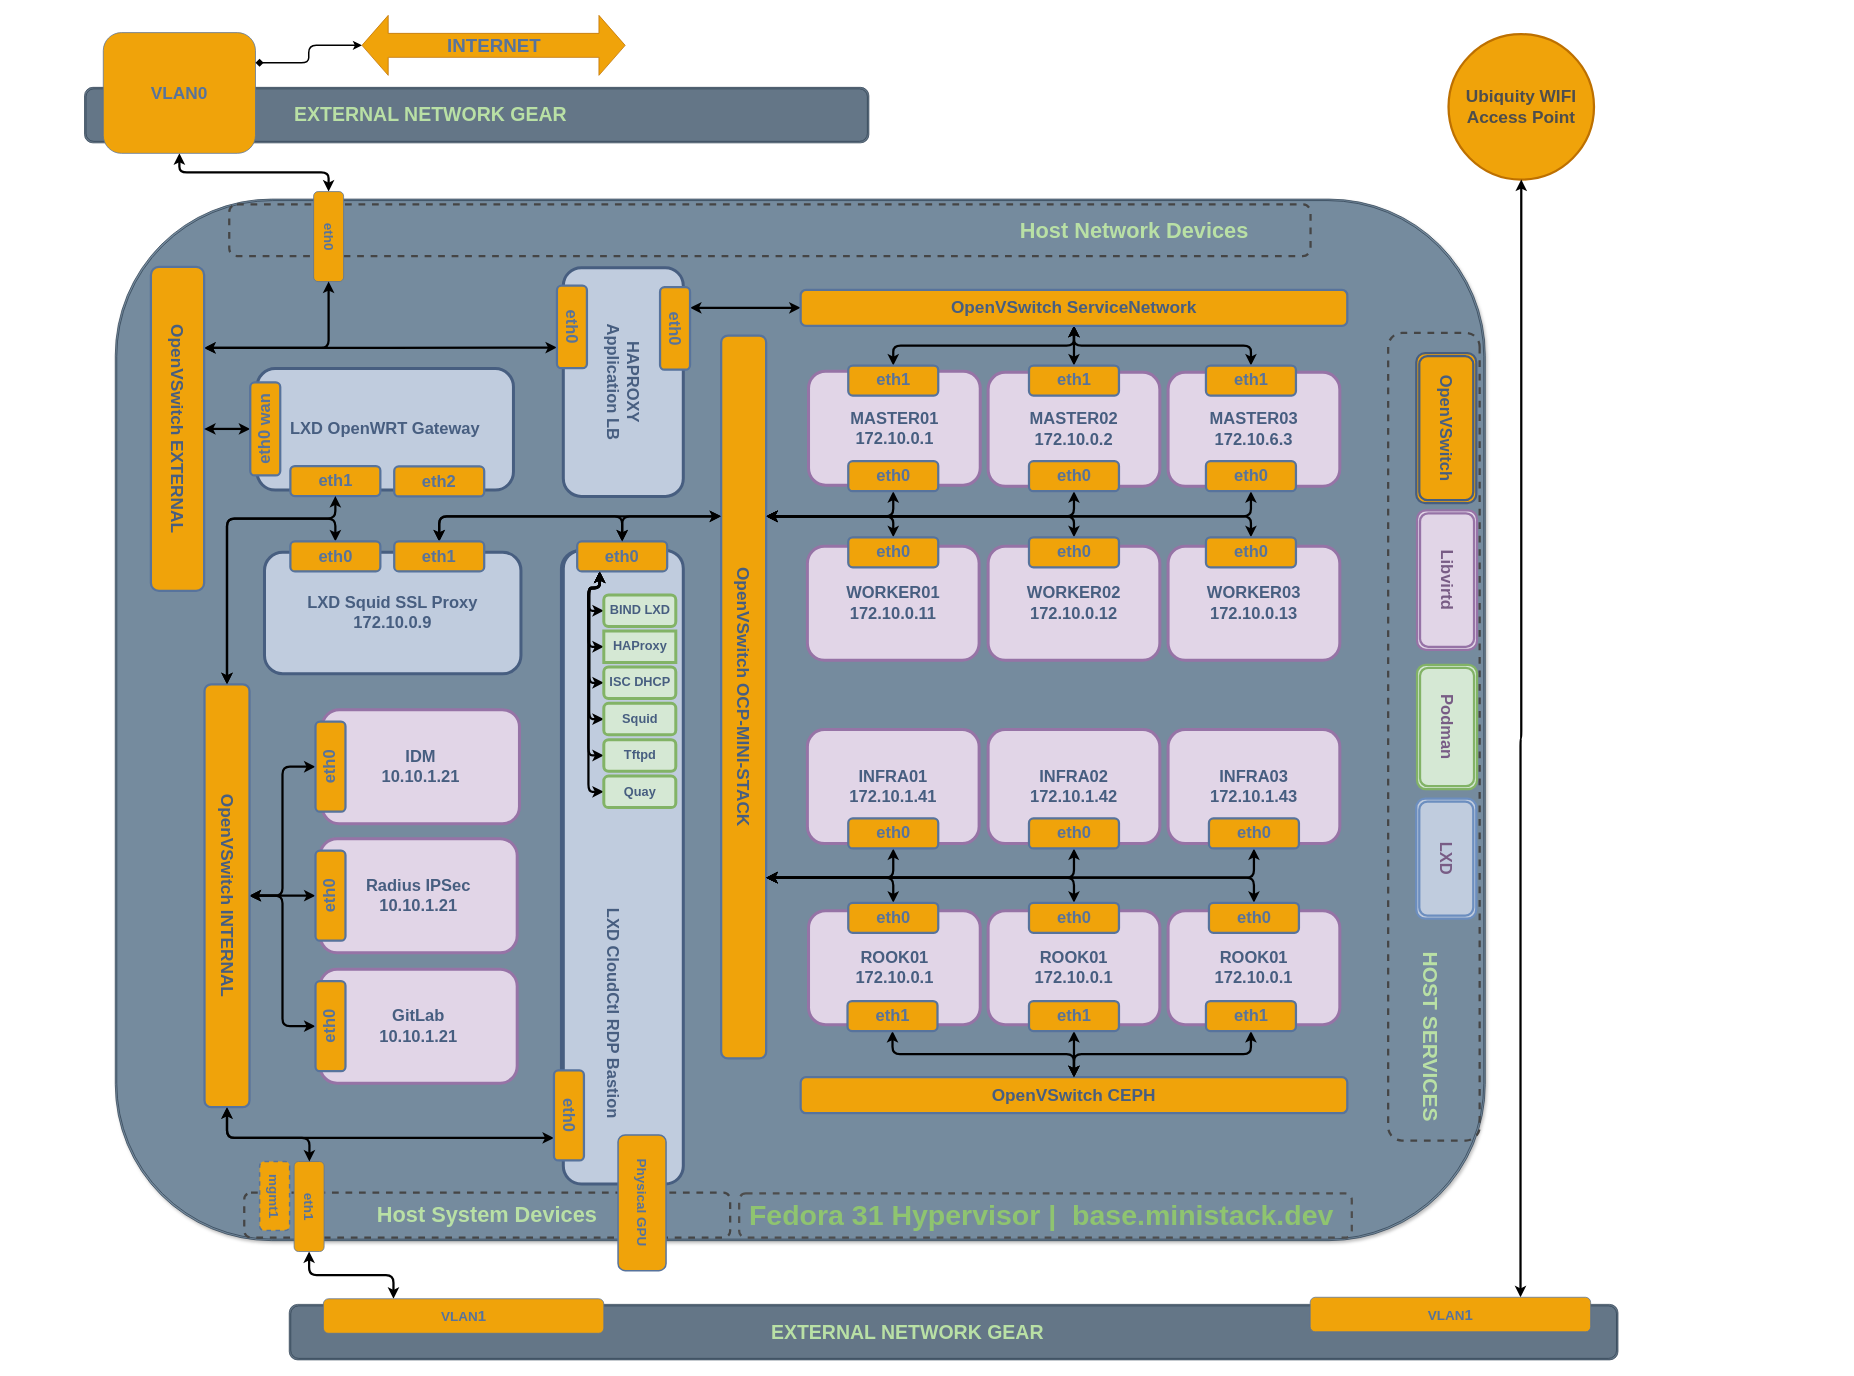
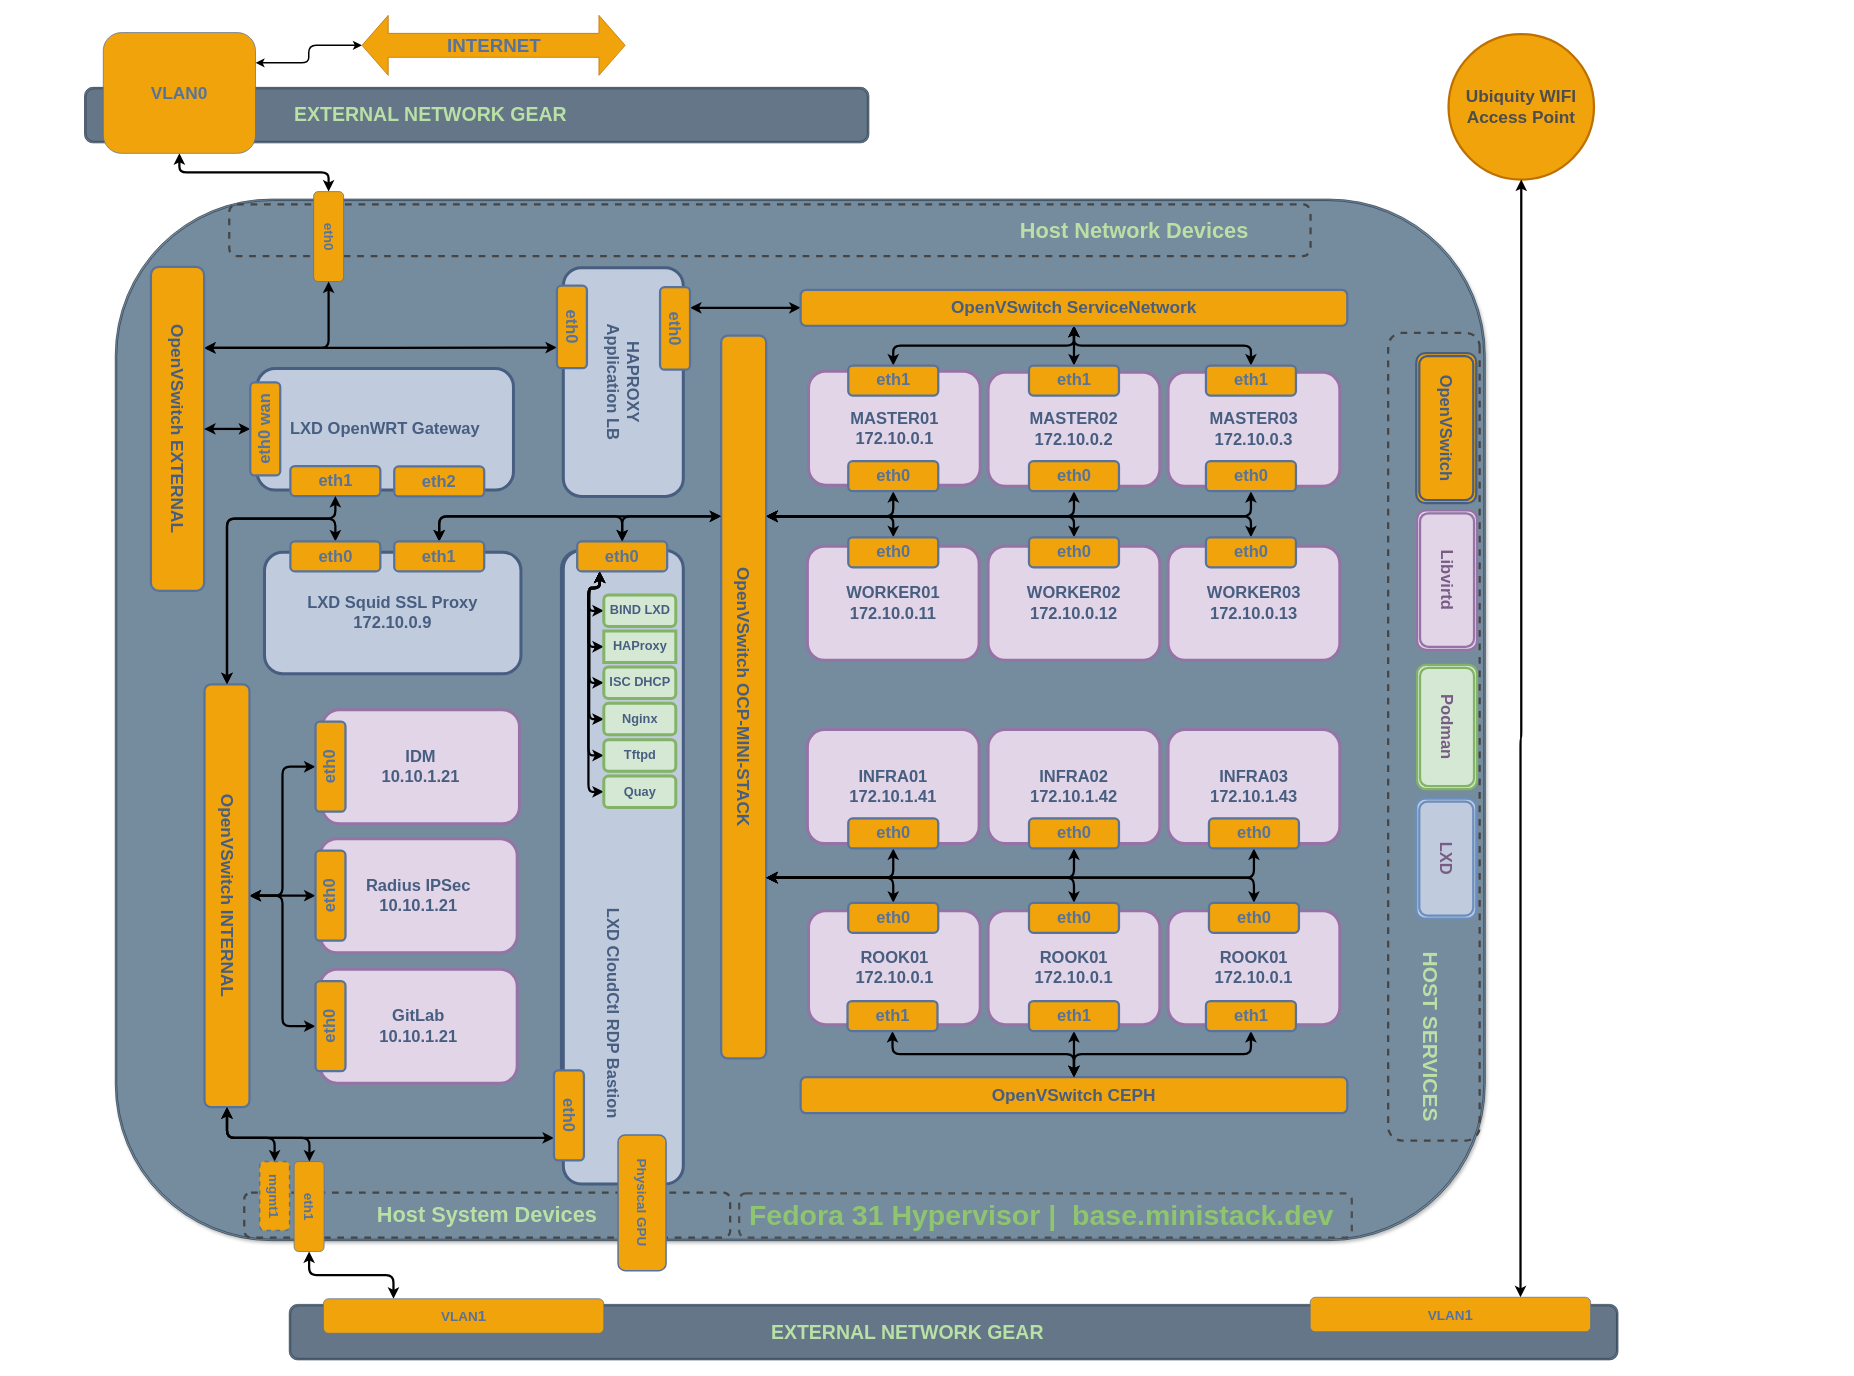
edge "INTERNET" -- "VLAN0": arrowhead diamond -> classic
node "MASTER03 172.10.6.3": label "MASTER03 172.10.6.3" -> "MASTER03 172.10.0.3"
node "Squid": label "Squid" -> "Nginx"
edge "OpenVSwitch INTERNAL" -- "mgmt1": added
